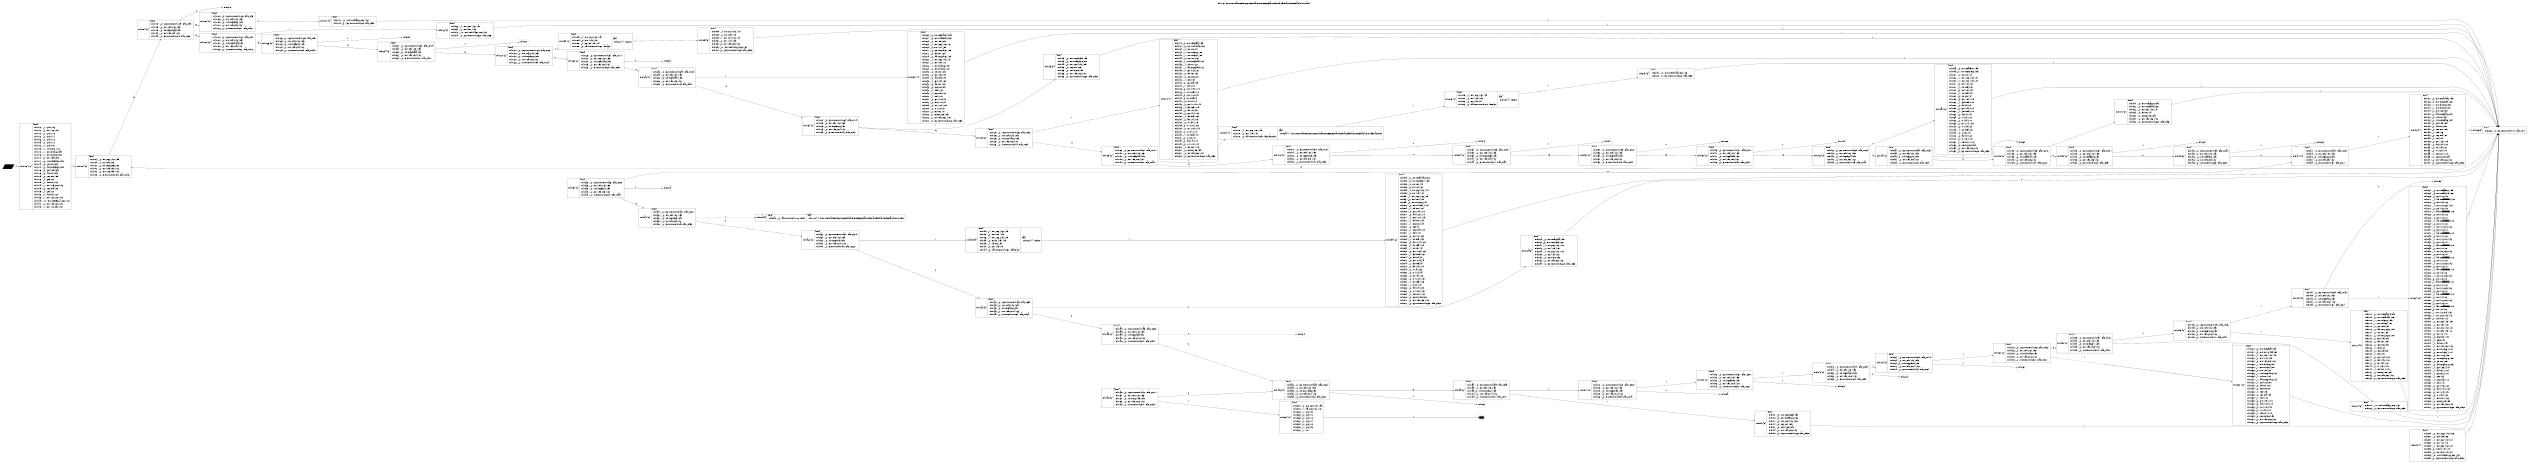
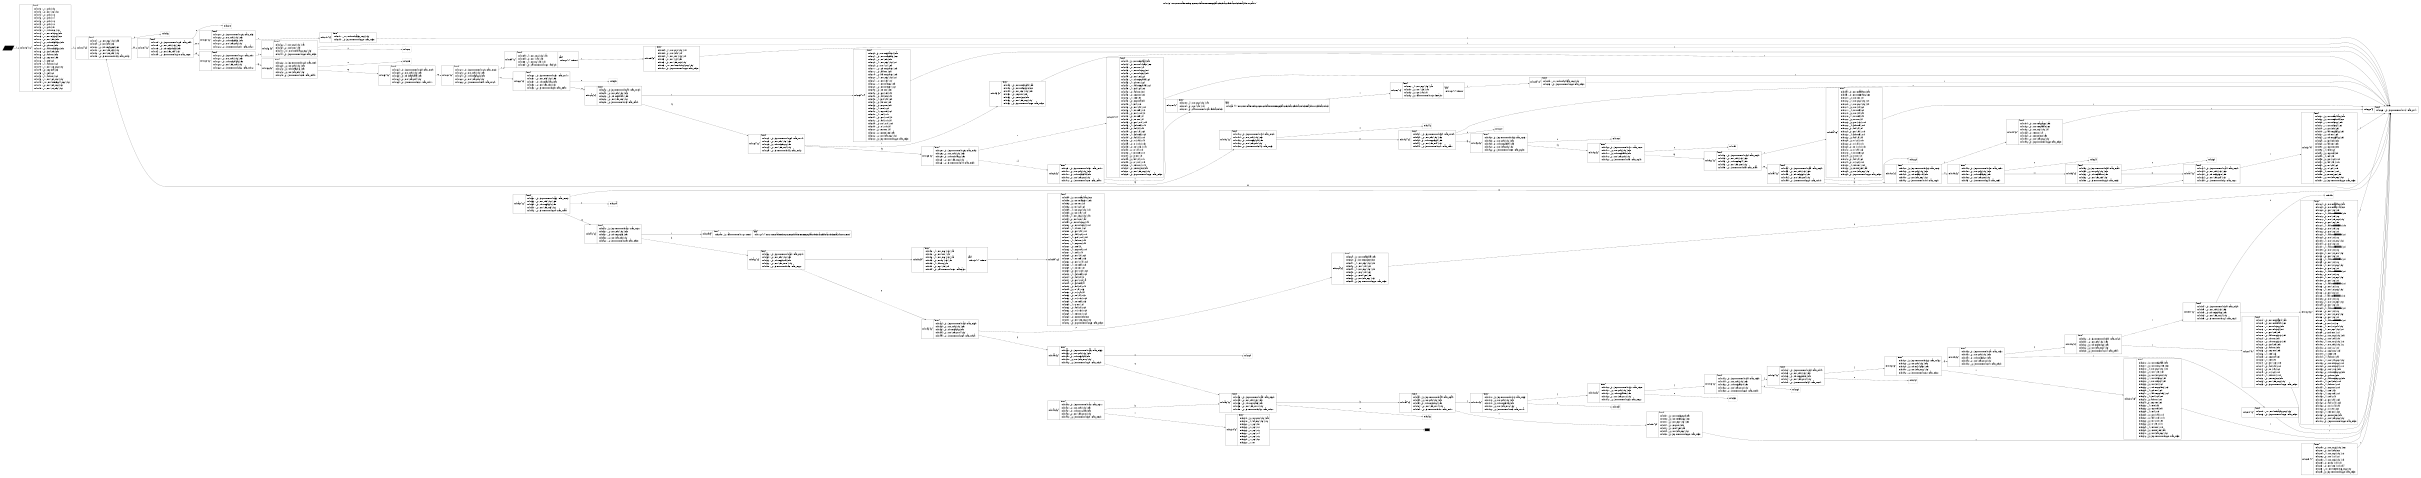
node "0x401f25": added
edge "0x401854 [28]" -> "0x4022c1": now "0x402466 [25]" -> "0x4022c1"
edge "0x401fd9 [162]" -> "0x40268e [5]": now "0x401934 [28]" -> "0x40268e [5]"
